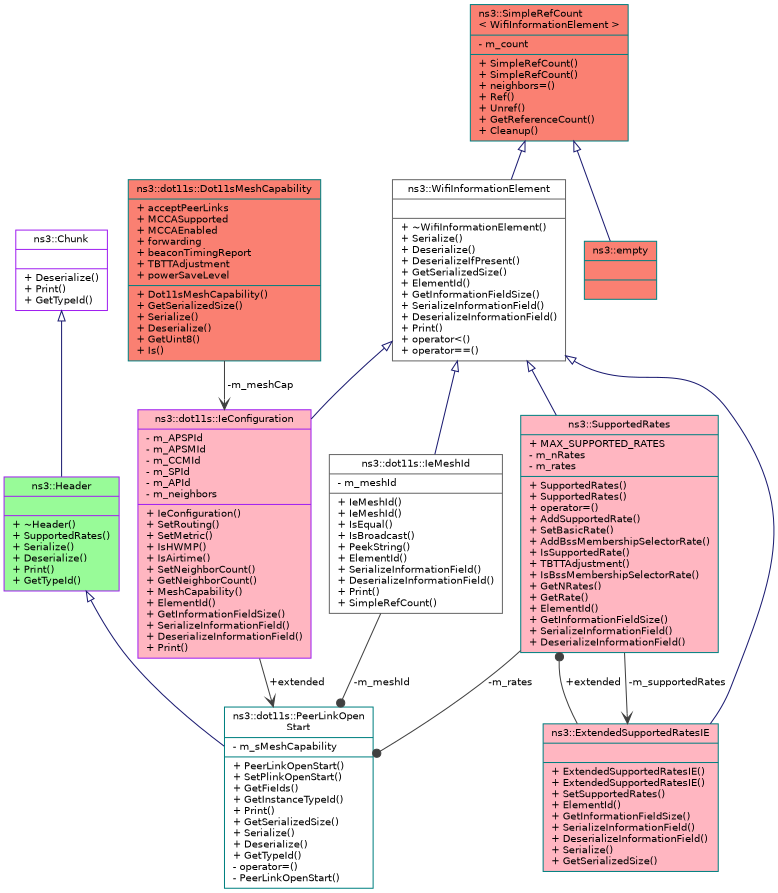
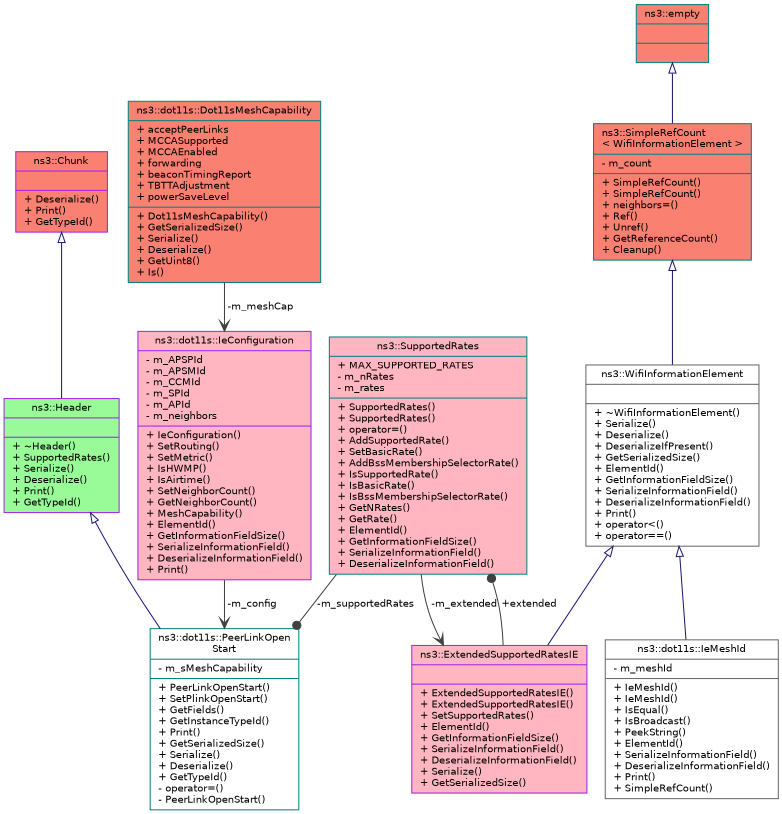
edge "ns3::empty" -> "ns3::SimpleRefCount": reversed
node "ns3::Chunk": fillcolor white -> salmon
edge "ns3::dot11s::IeConfiguration" -> "ns3::WifiInformationElement": removed
edge "ns3::SupportedRates" -> "ns3::WifiInformationElement": removed
node "ns3::SupportedRates": text "+ TBTTAdjustment()" -> "+ IsBasicRate()"
edge "ns3::dot11s::IeMeshId" -> "ns3::dot11s::PeerLinkOpen": removed, label "-m_meshId"
edge "ns3::dot11s::IeConfiguration" -> "ns3::dot11s::PeerLinkOpen": label " +extended" -> " -m_config"
edge "ns3::SupportedRates" -> "ns3::dot11s::PeerLinkOpen": label " -m_rates" -> " -m_supportedRates"
edge "ns3::SupportedRates" -> "ns3::ExtendedSupportedRatesIE": label " -m_supportedRates" -> " -m_extended"
node "ns3::ExtendedSupportedRatesIE": color teal -> purple
